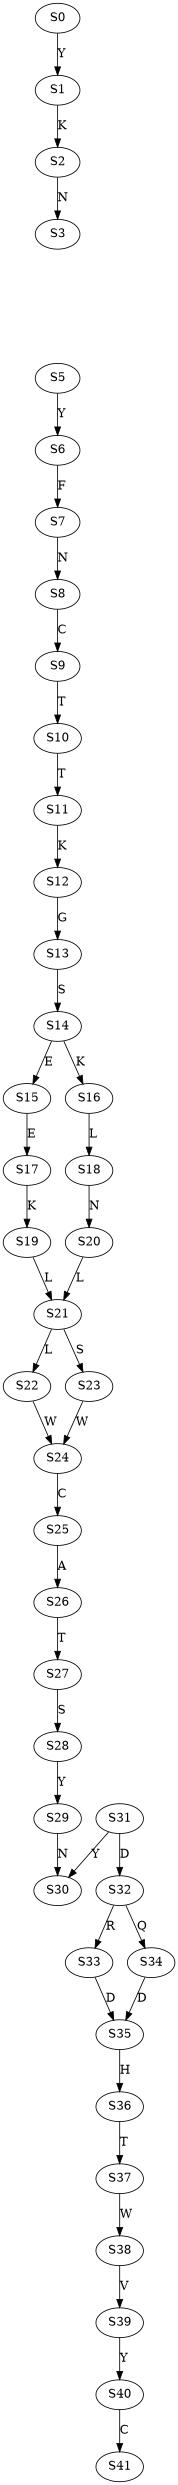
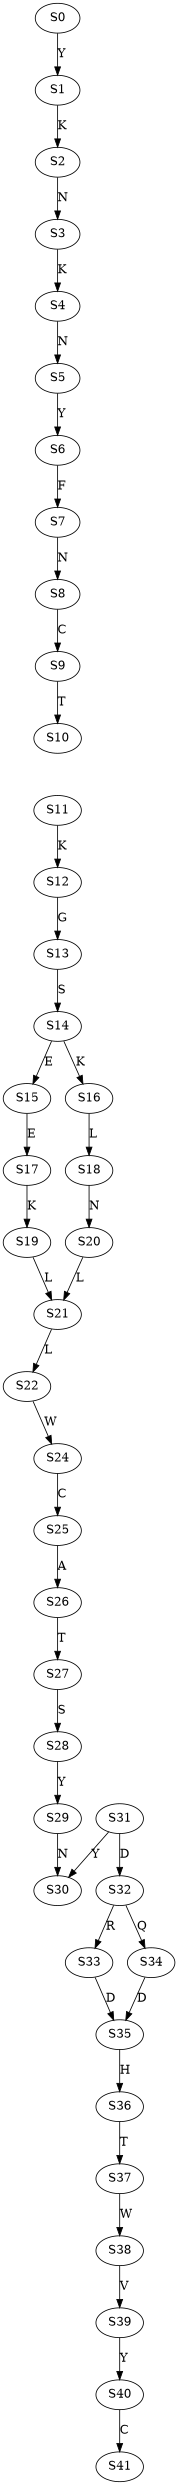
node "S4": added
edge "S10" -> "S11": removed, label "T"
node "S23": removed
